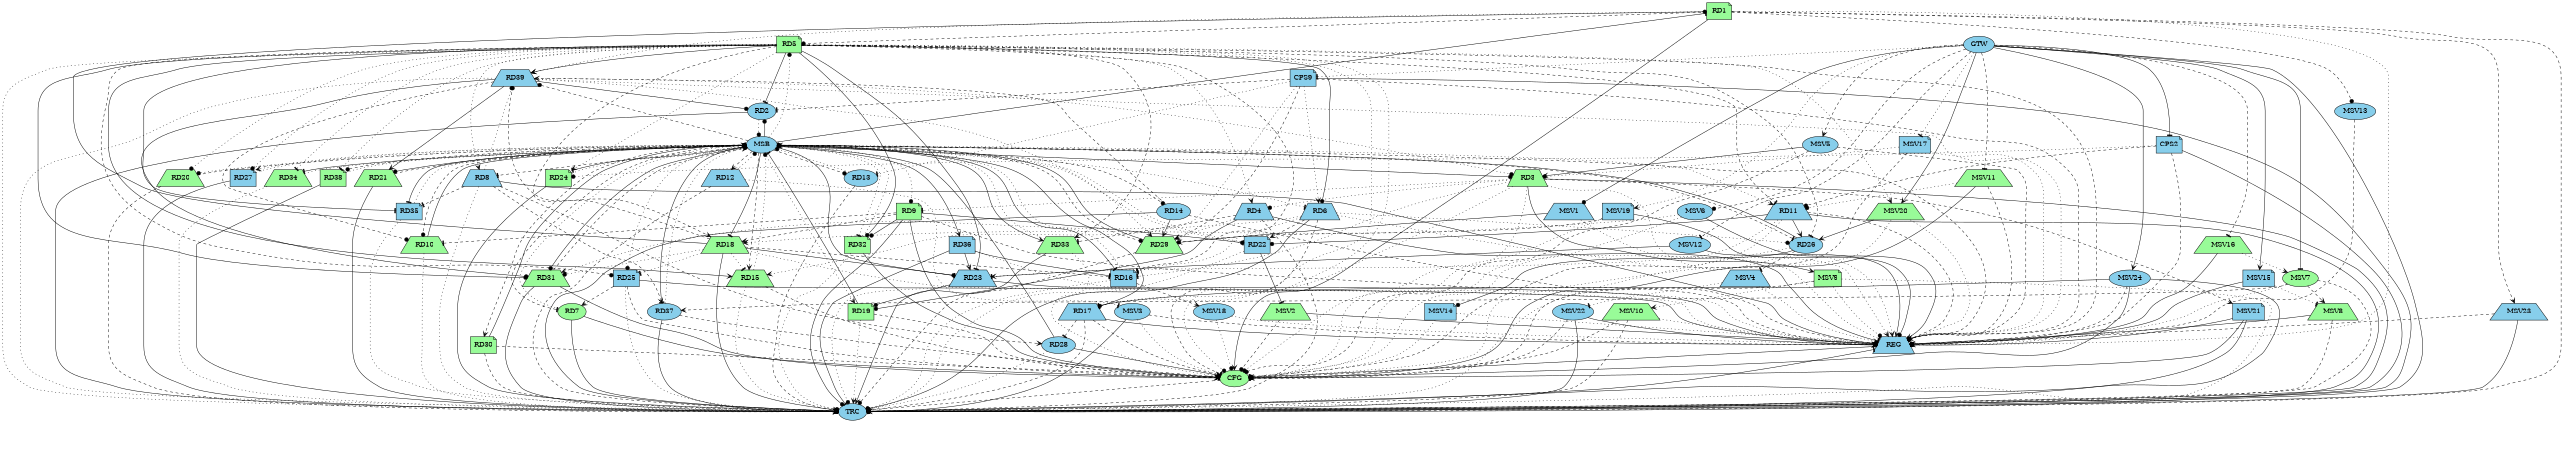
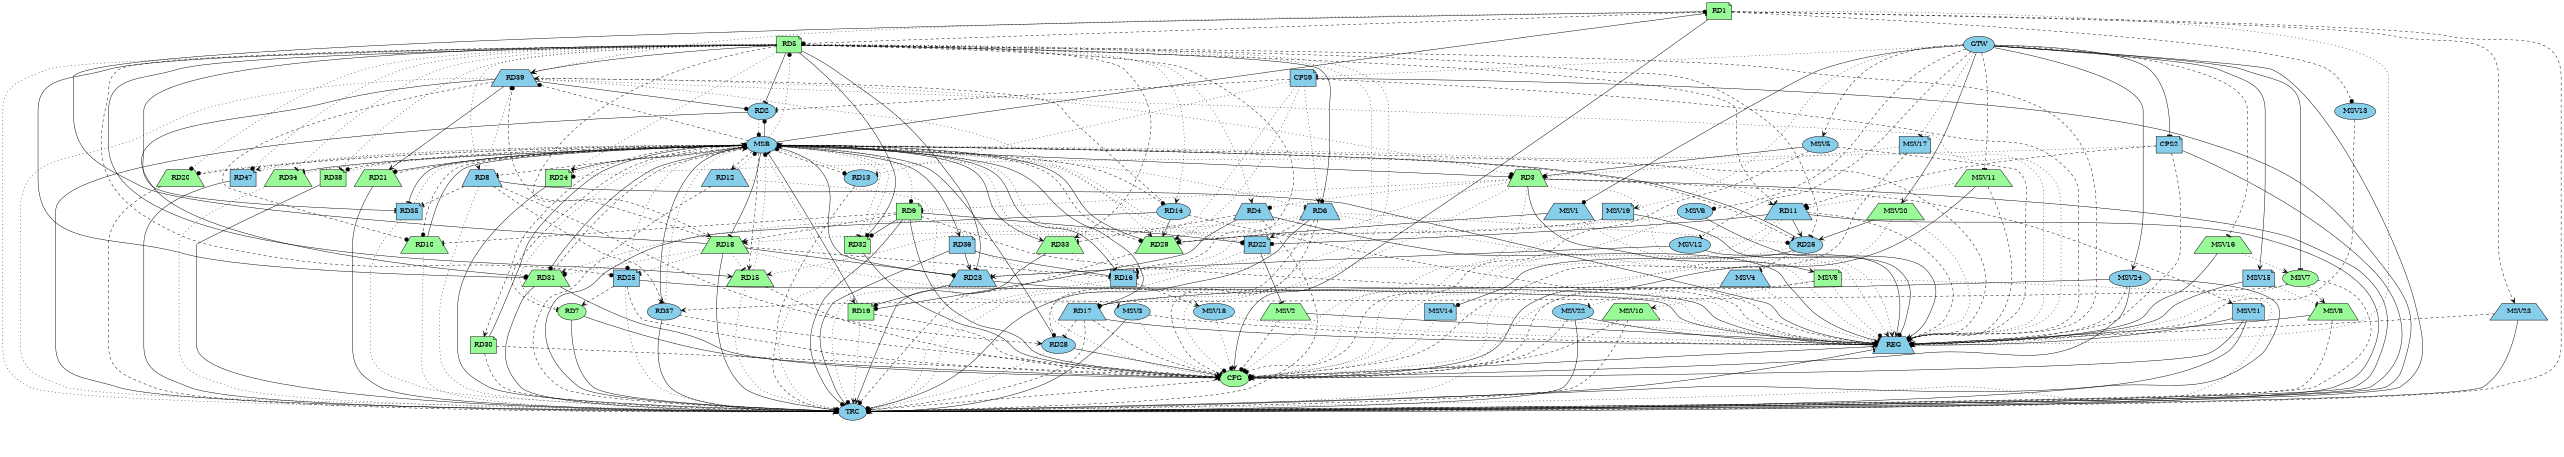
edge "RD5" -> "MSV20": now "RD5" -> "RD14"
edge "CPS9" -> "RD29": style dashed -> dotted
node "RD27": label "RD27" -> "RD47"
edge "RD6" -> "RD28": added
